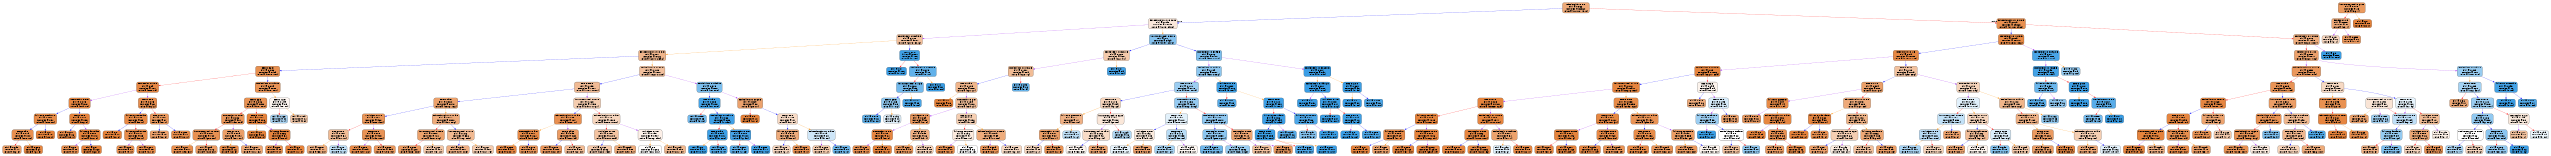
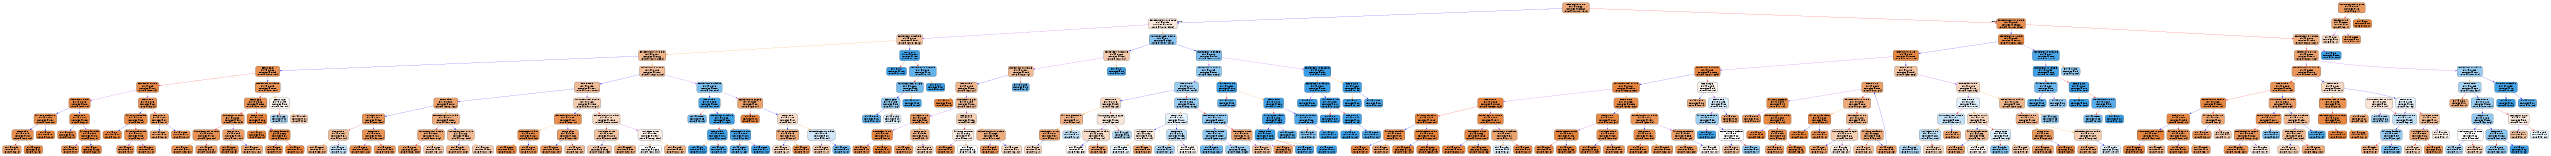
edge "age ≤ 31.5" -> "age ≤ 24.5": now "gini = 0.296" -> "age ≤ 24.5"
edge "capital-loss ≤ 1791.5" -> "age ≤ 66.5": added
node "educational_num ≤ 13.5": text "gini = 0.379" -> "gini = 0.369"
node "gini = 0.198": removed
